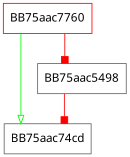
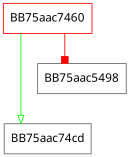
node "BB75aac7760": label "BB75aac7760" -> "BB75aac7460"
edge "BB75aac5498" -> "BB75aac74cd": removed
